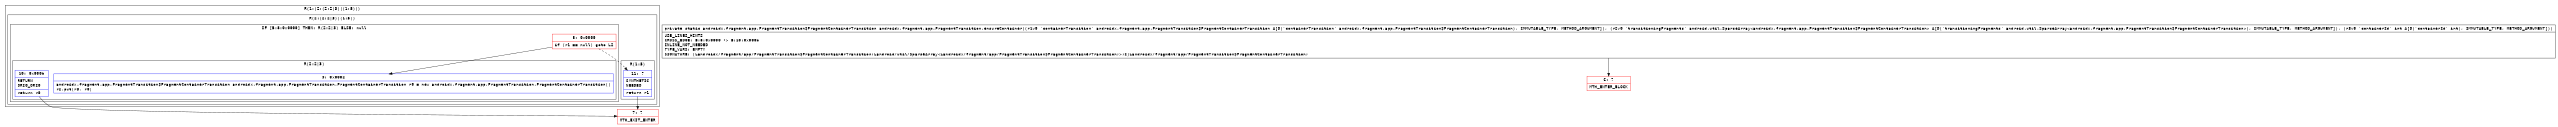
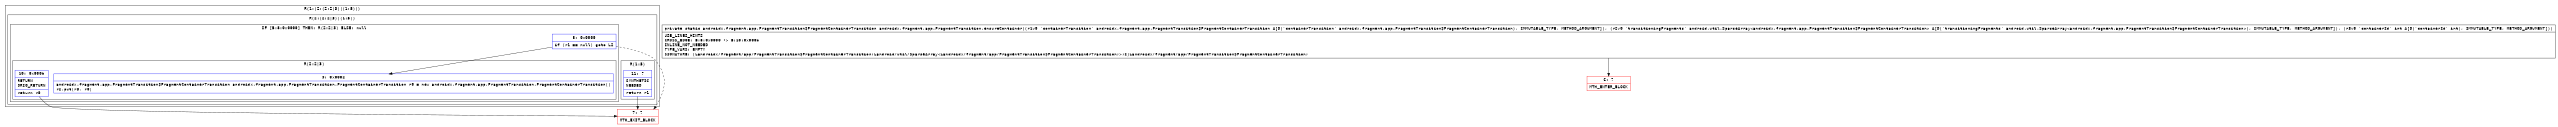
node "8: 0x0000": color red -> blue
edge "8: 0x0000" -> "11: ?": now "8: 0x0000" -> "7: ?"
node "10: 0x000b": text "ORIG_ORIG" -> "ORIG_RETURN"
node "7: ?": text "MTH_EXIT_ENTER" -> "MTH_EXIT_BLOCK"
